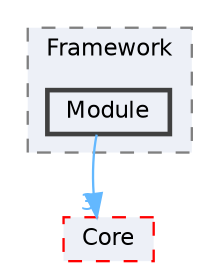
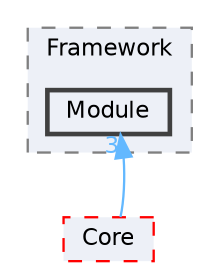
edge "Module" -> "Core": reversed
